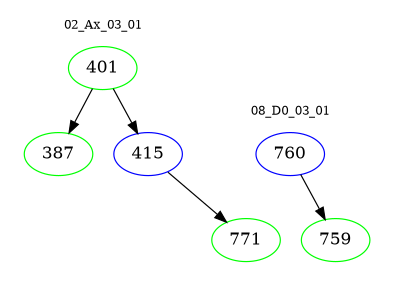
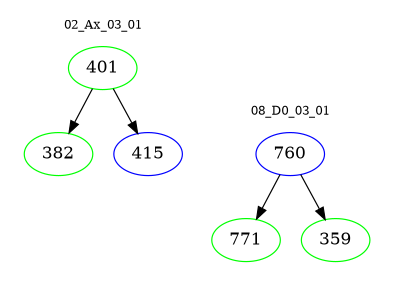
node "387": label "387" -> "382"
edge "415" -> "771": now "760" -> "771"
node "759": label "759" -> "359"
